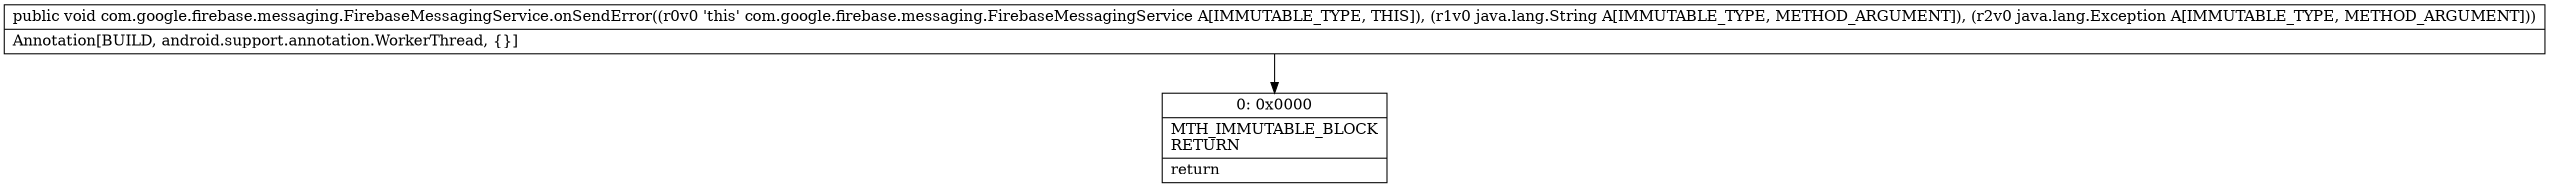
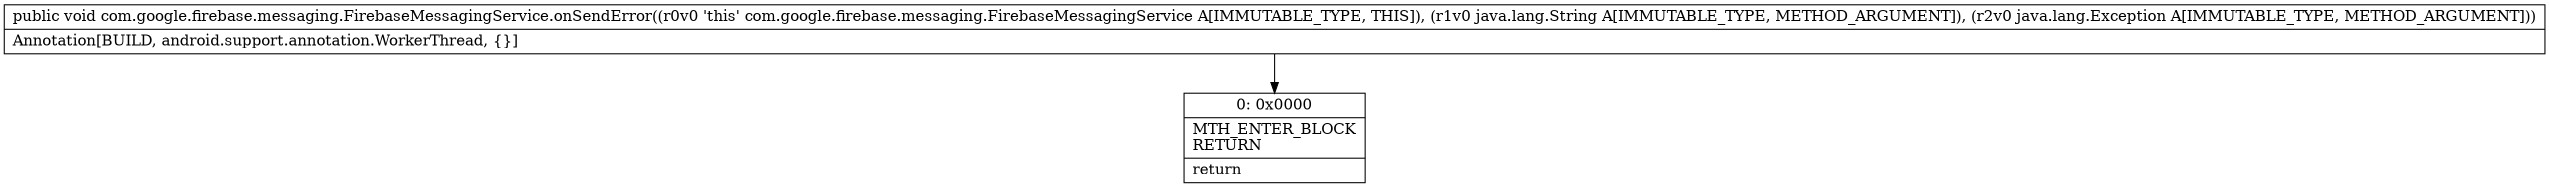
node "0: 0x0000": text "MTH_IMMUTABLE_BLOCK" -> "MTH_ENTER_BLOCK"
